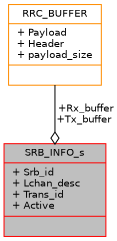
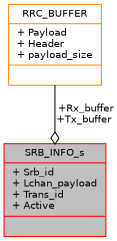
node "SRB_INFO_s": text "+ Lchan_desc" -> "+ Lchan_payload"
